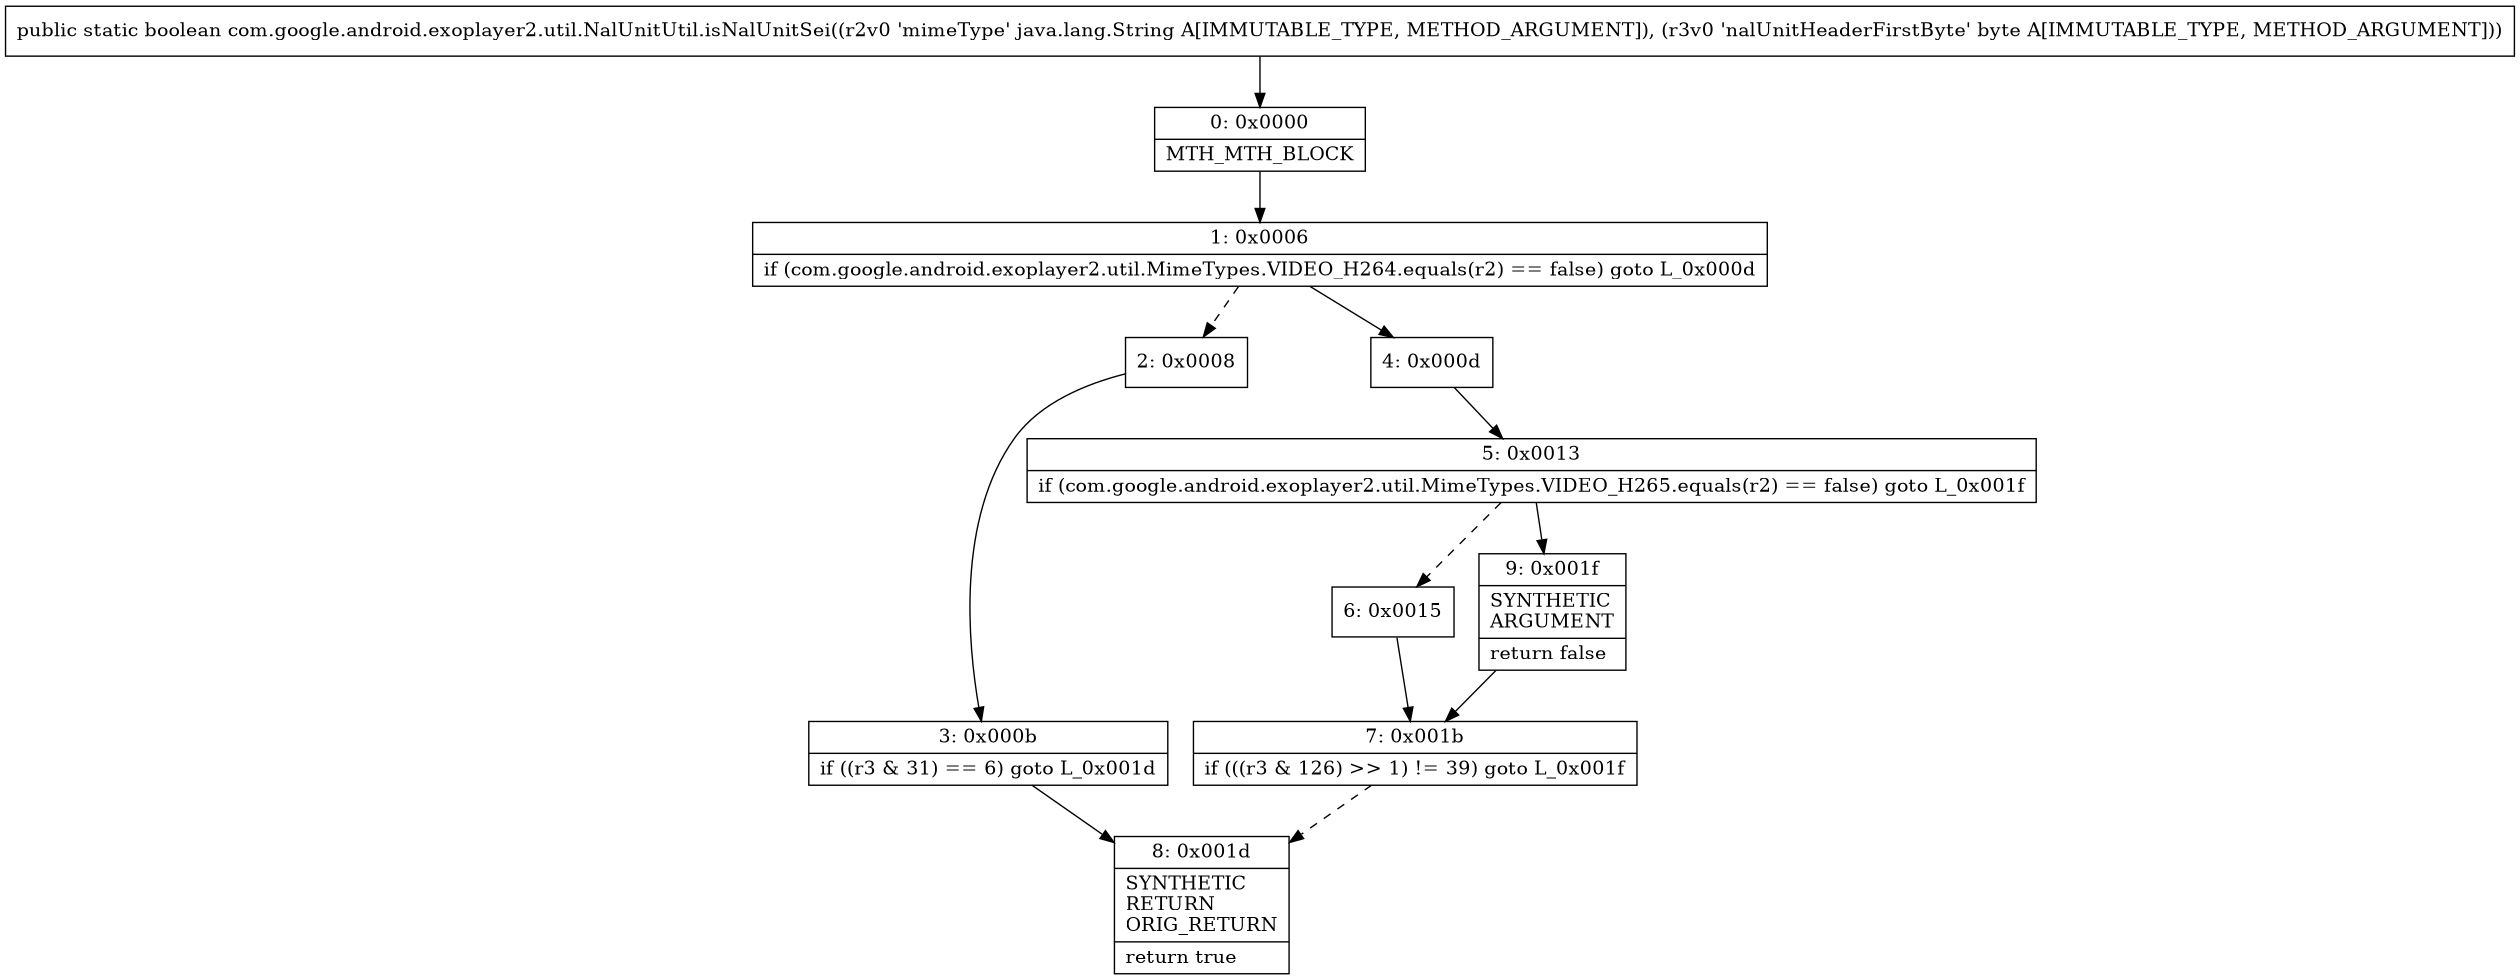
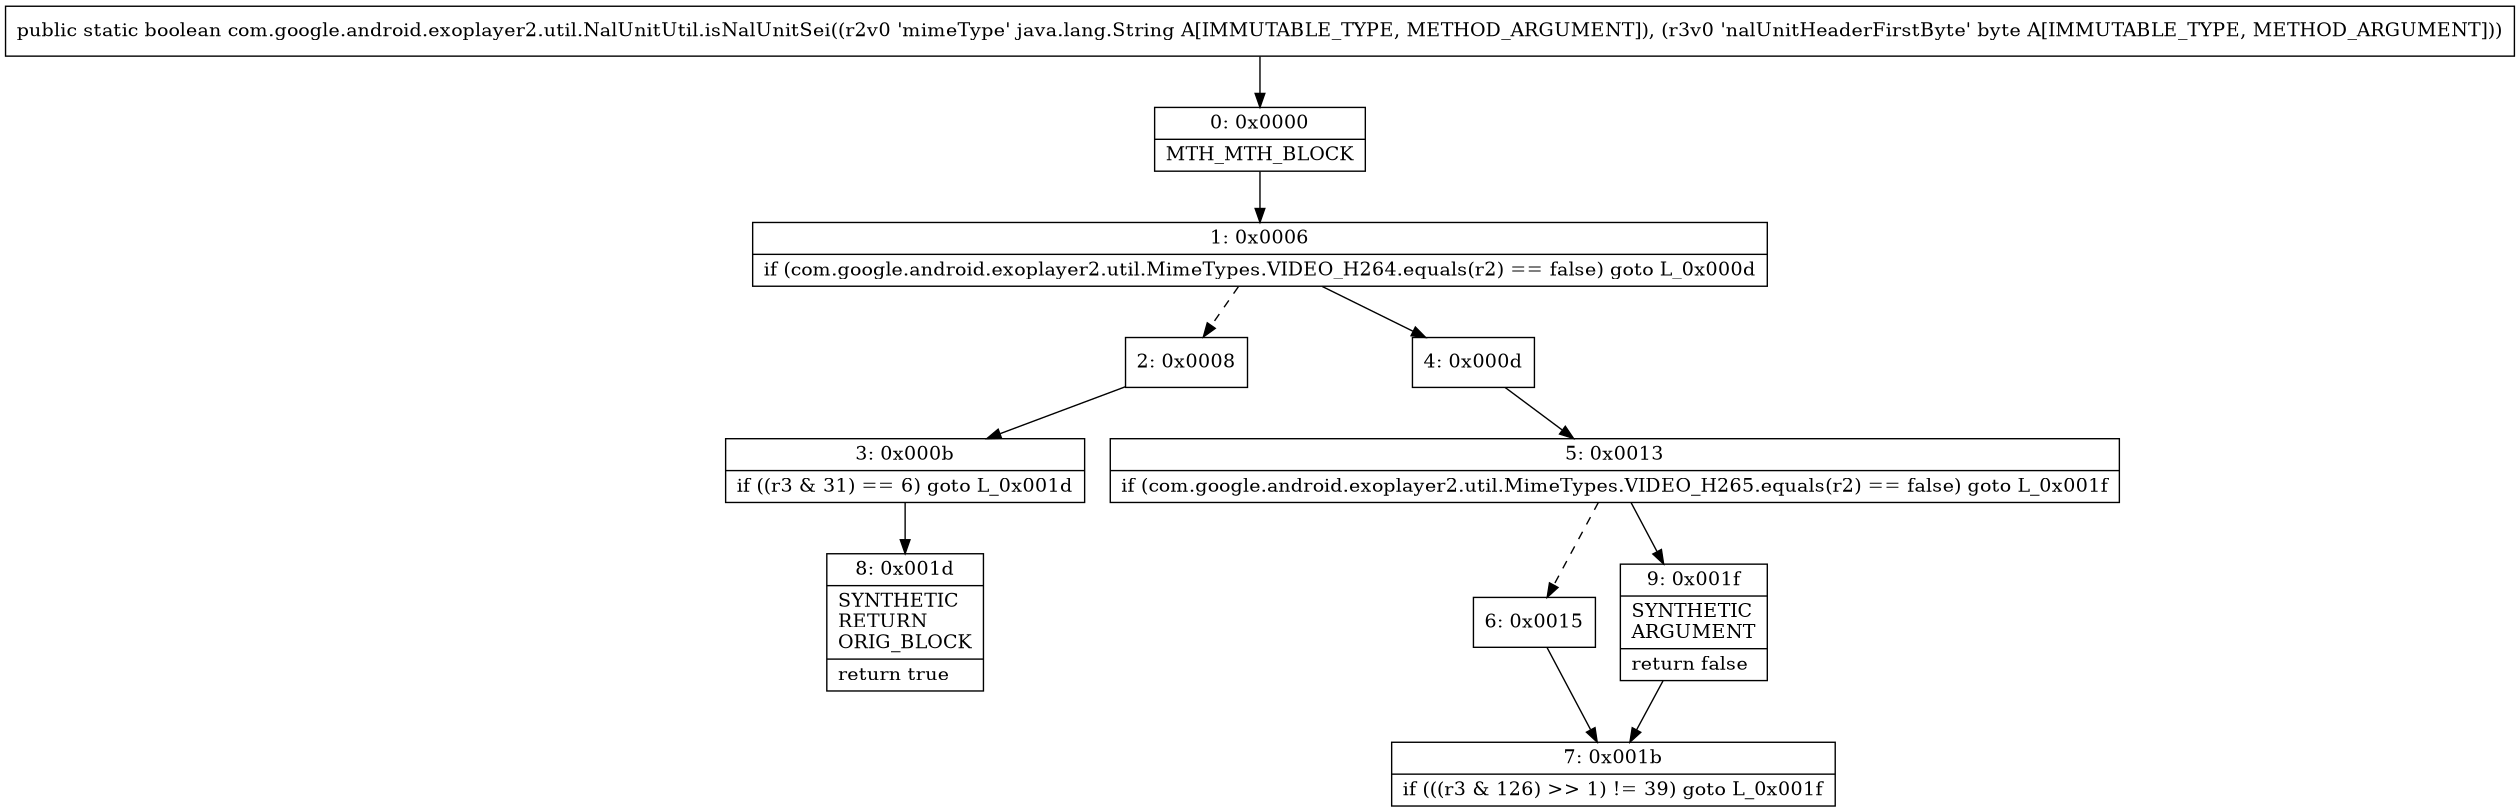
edge "7: 0x001b" -> "8: 0x001d": removed
node "8: 0x001d": text "ORIG_RETURN" -> "ORIG_BLOCK"
